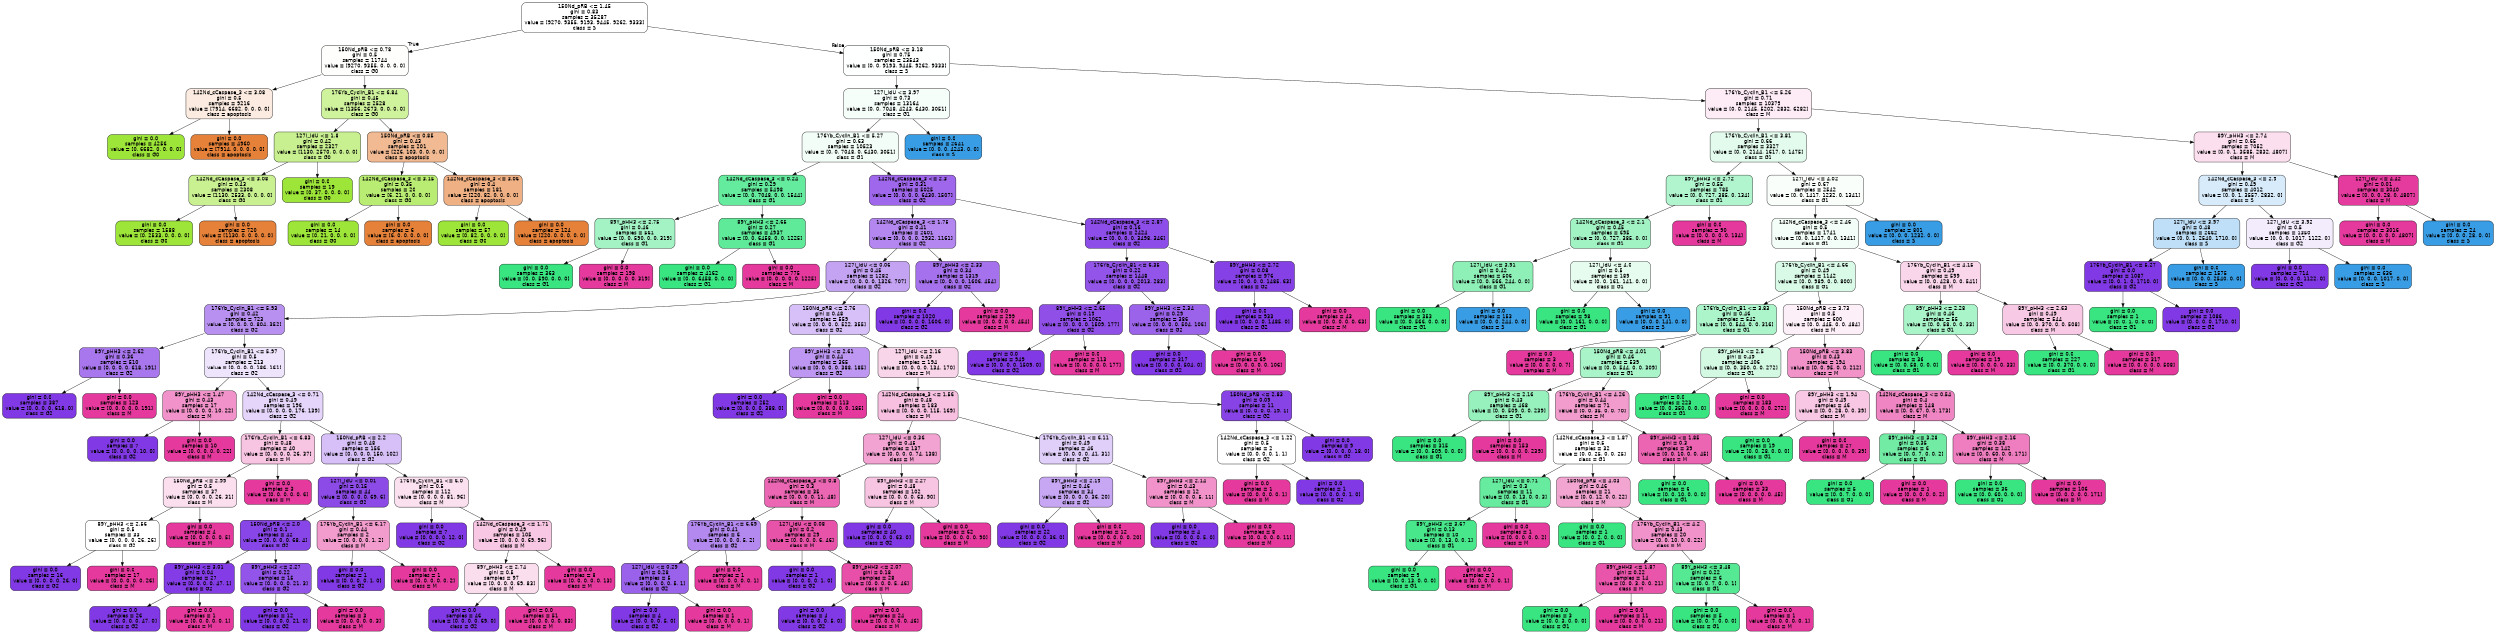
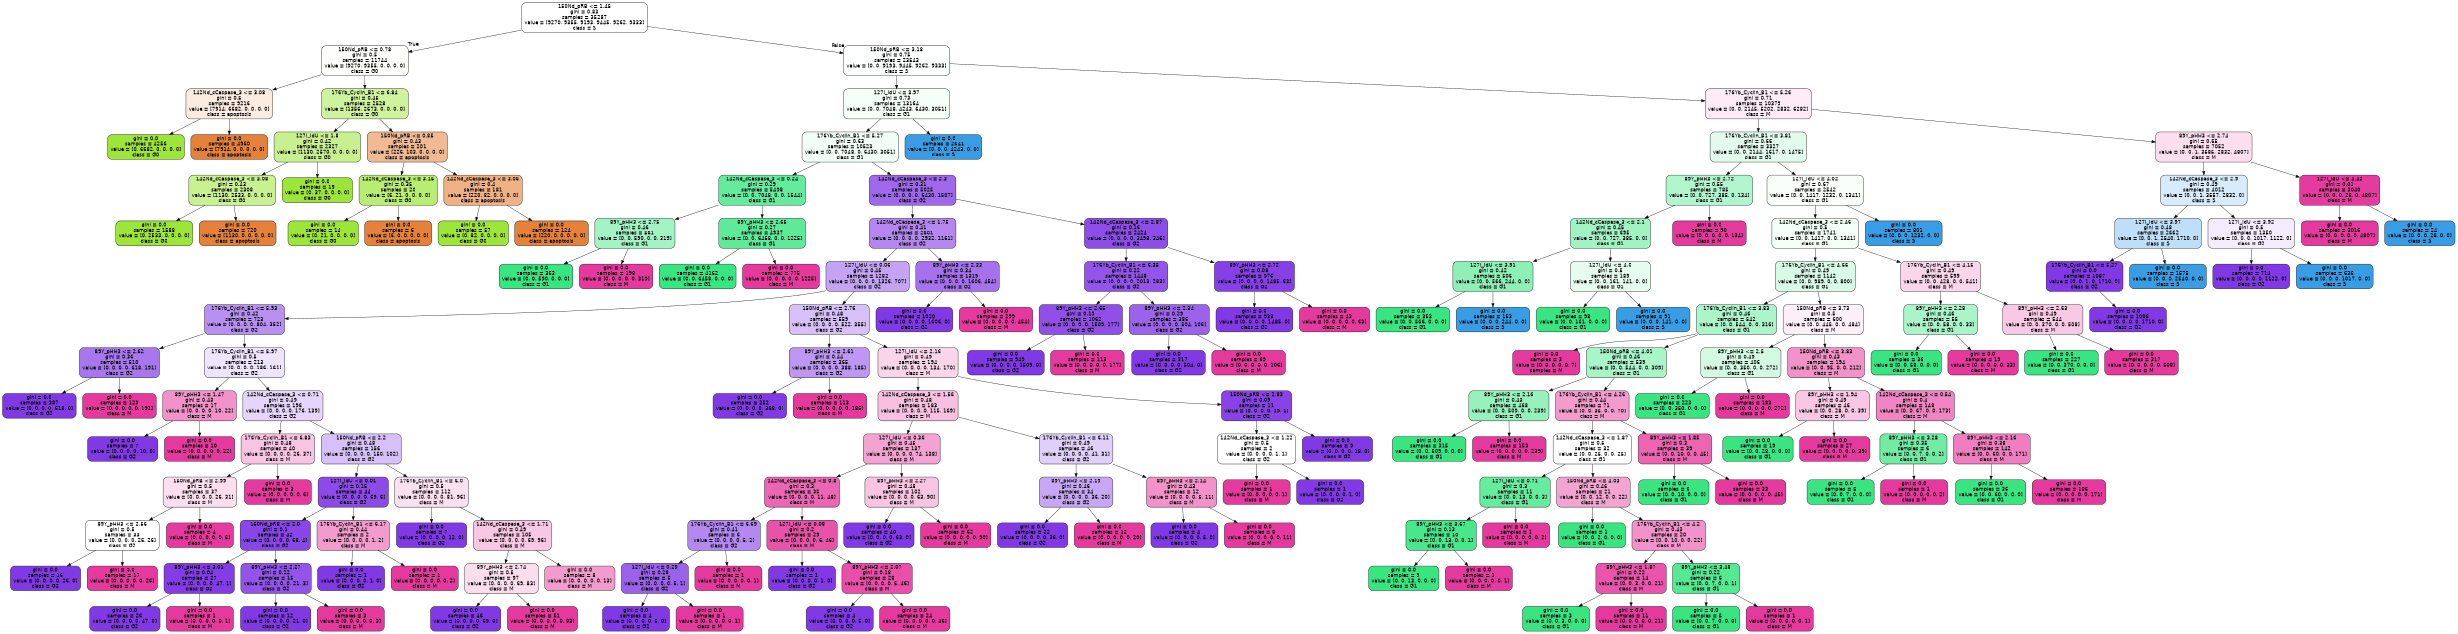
node "gini = 0.0 samples = 1 value = [0, 0, 1, 0, 0, 0] class = G1": removed
node "gini = 0.0 samples = 8 value = [0, 0, 0, 0, 0, 13] class = M": fillcolor #e5399d -> #f29cce
